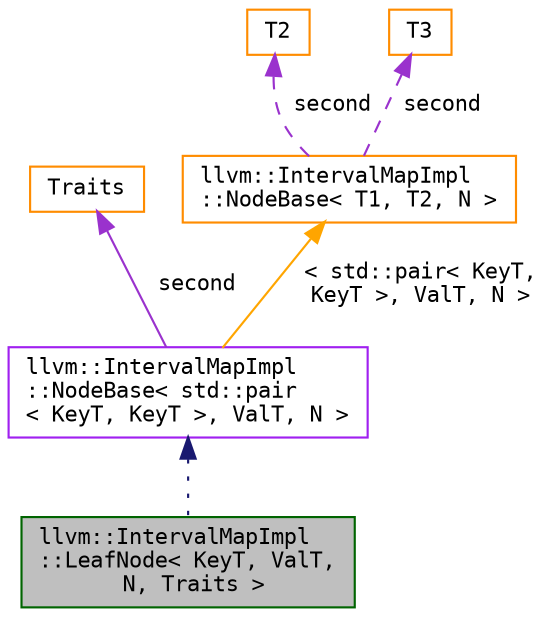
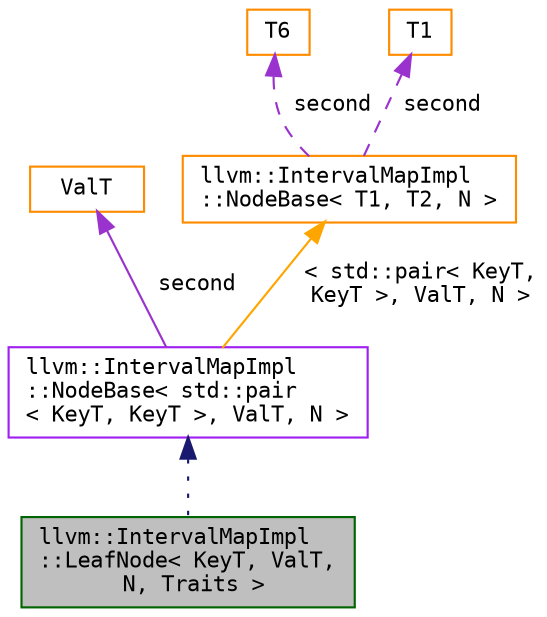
node "T2": label "T2" -> "T6"
node "T3": label "T3" -> "T1"
node "Traits": label "Traits" -> "ValT"
